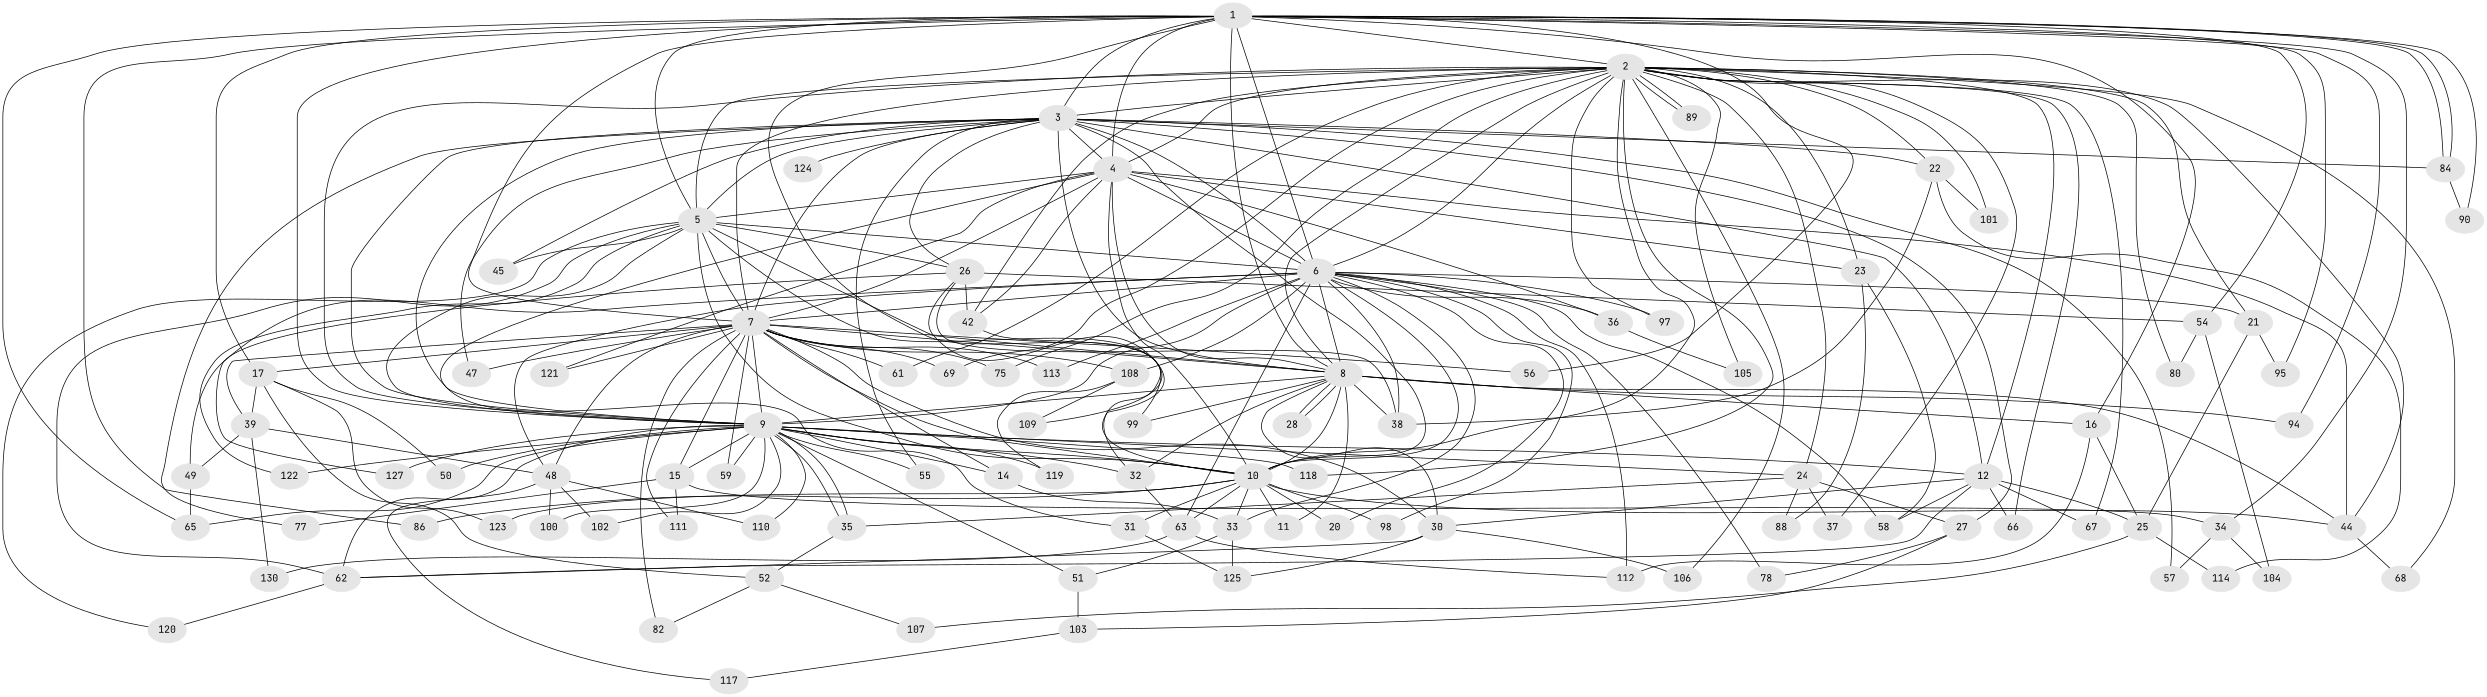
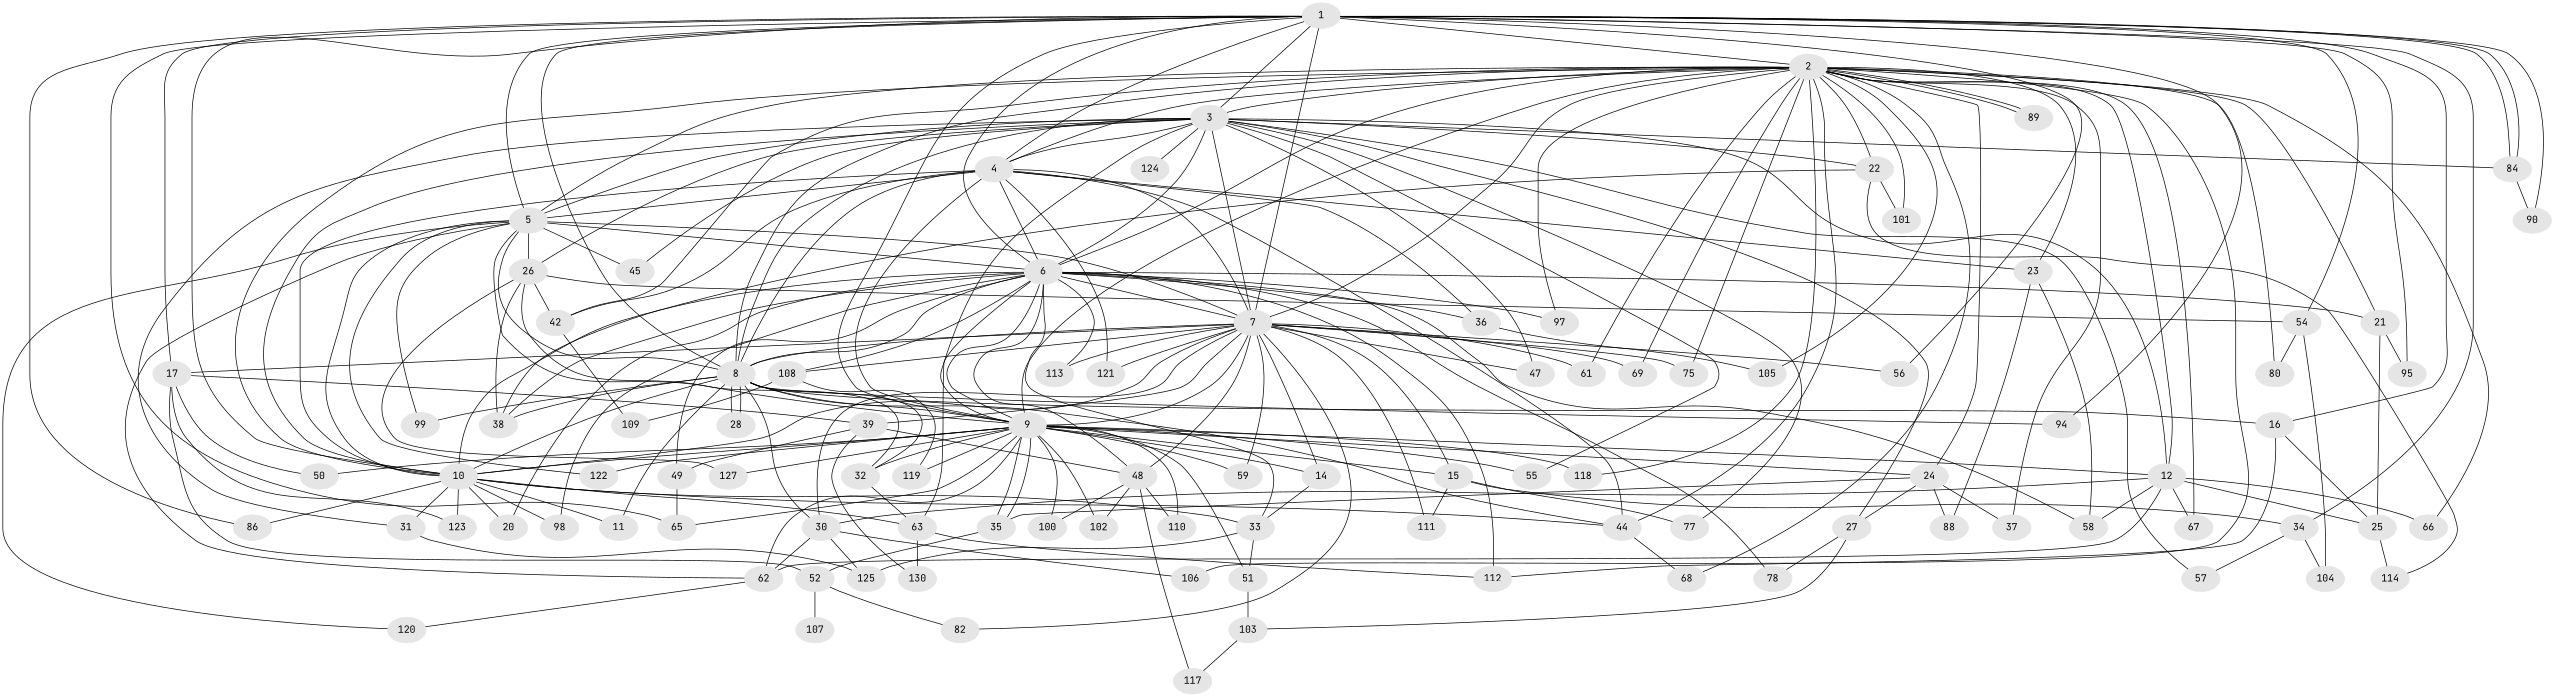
edge "25" -- "107": removed
